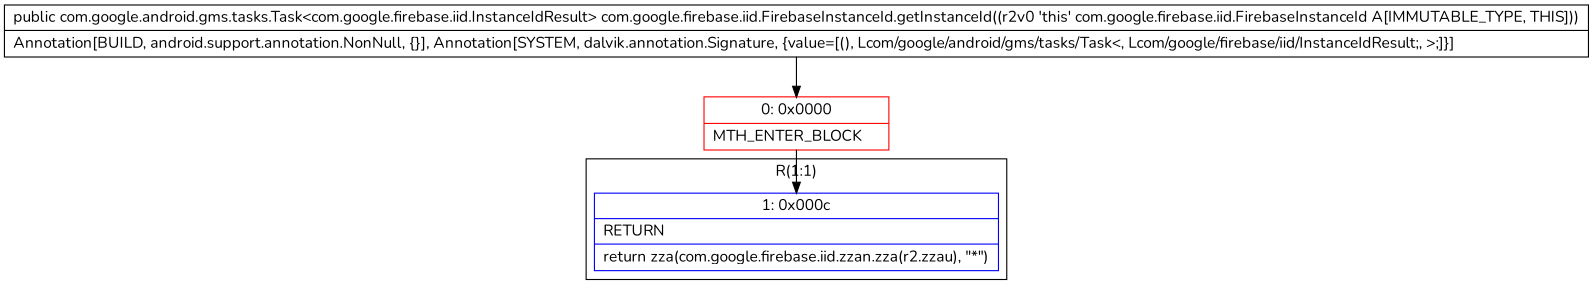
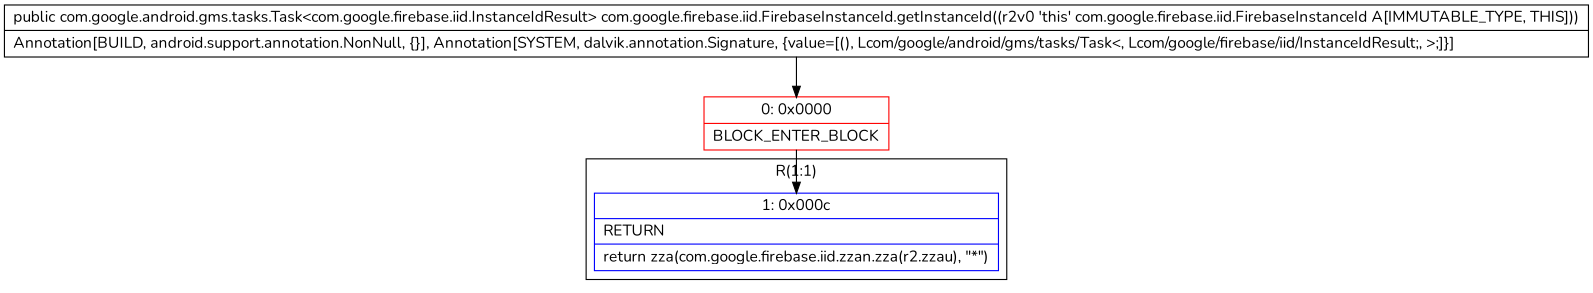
node "0: 0x0000": text "MTH_ENTER_BLOCK" -> "BLOCK_ENTER_BLOCK"
